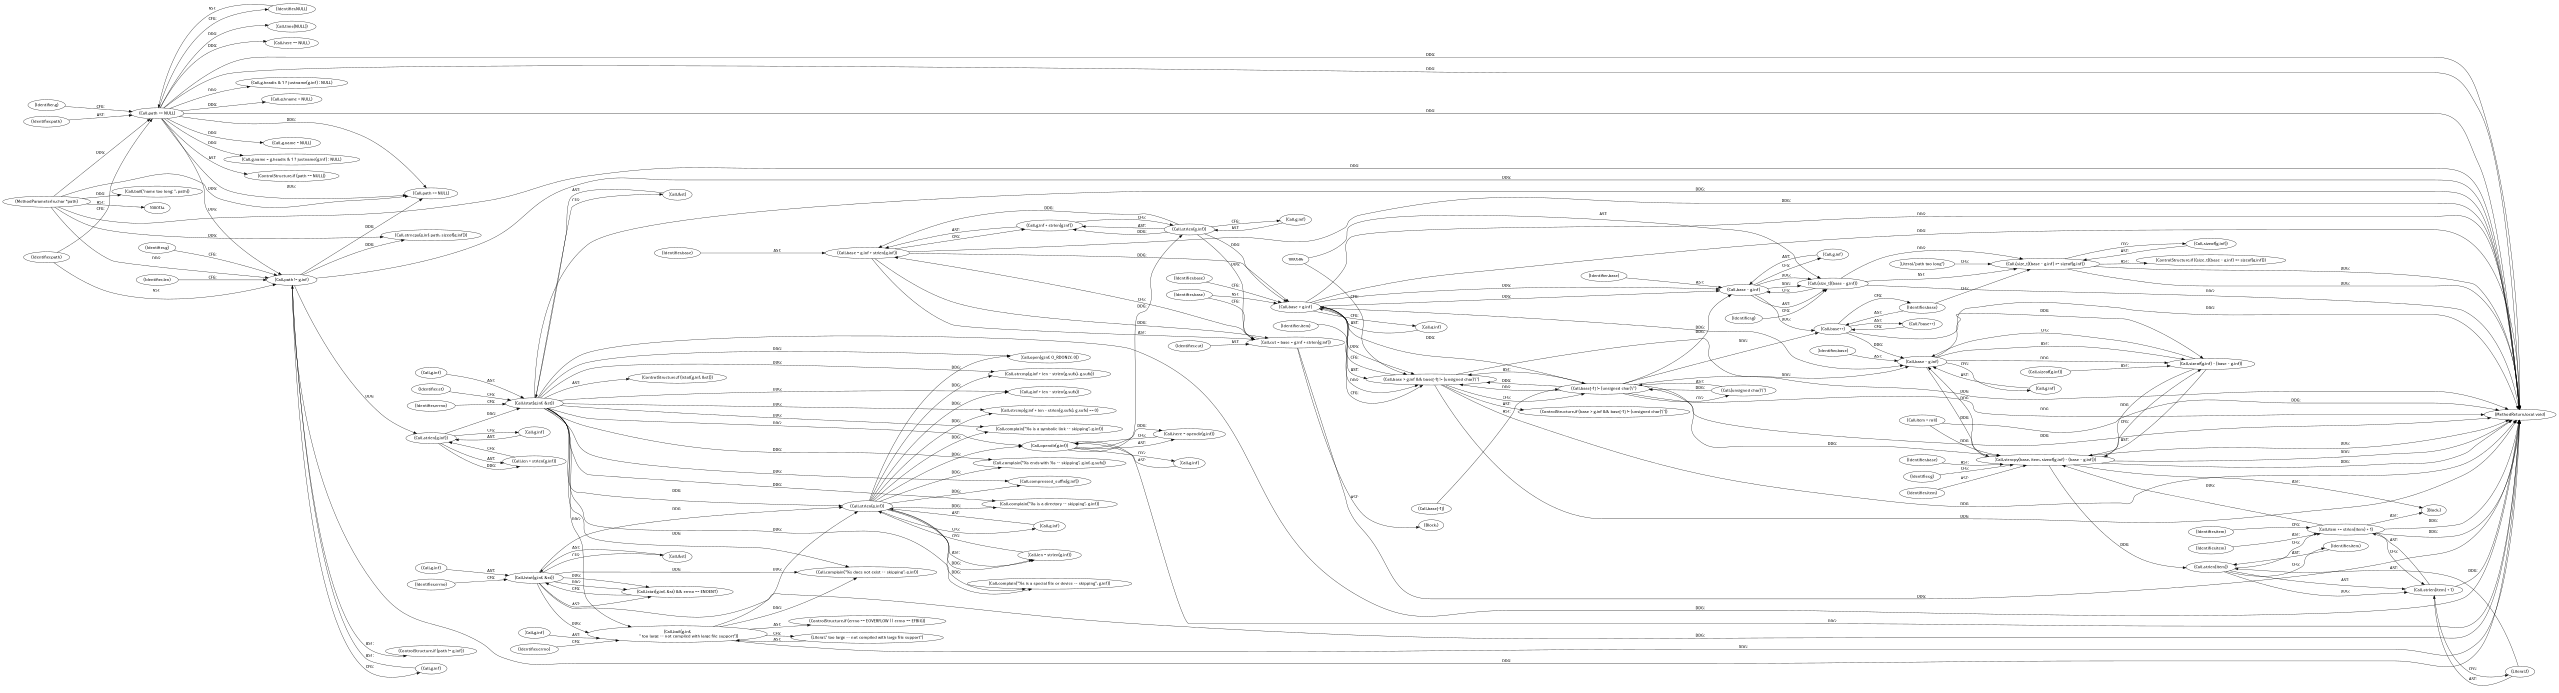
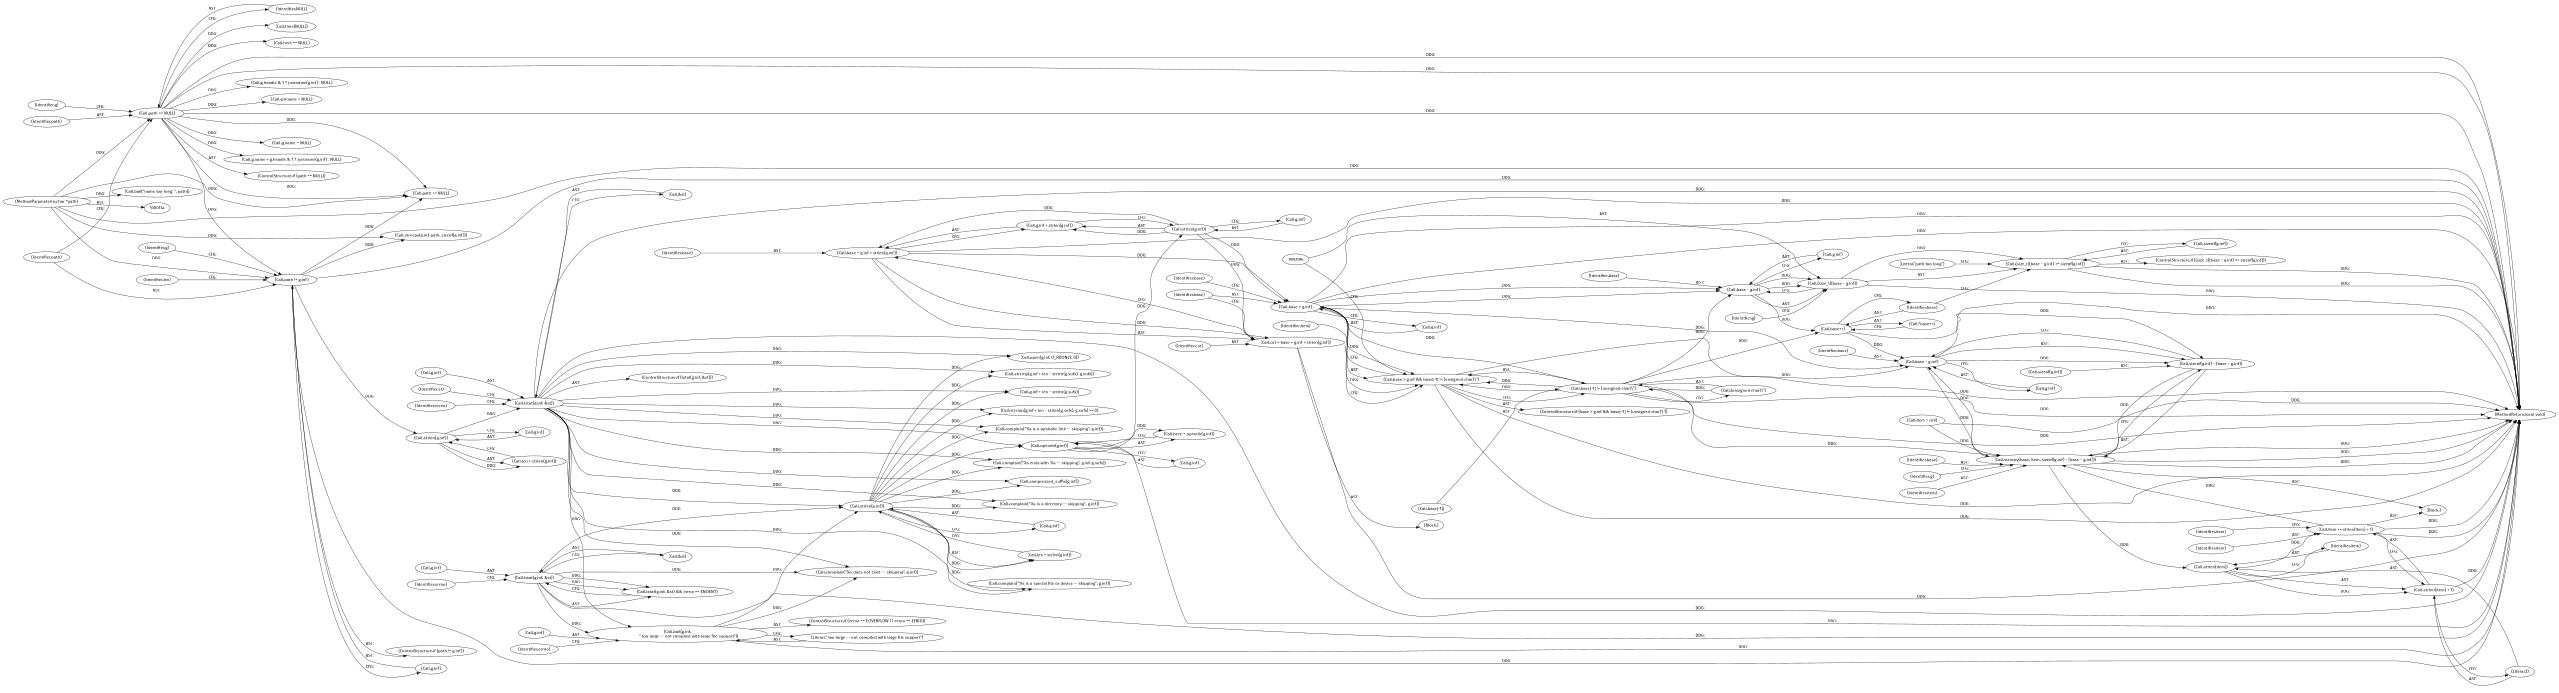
edge "(Call,strlen(item))" -> "(Call,item += strlen(item) + 1)": label "CFG: " -> "DDG: "
